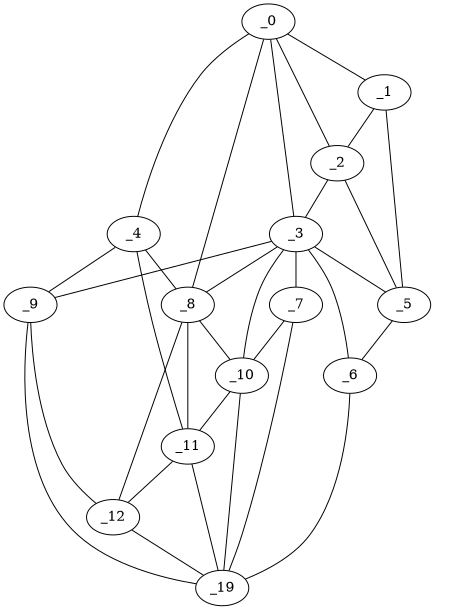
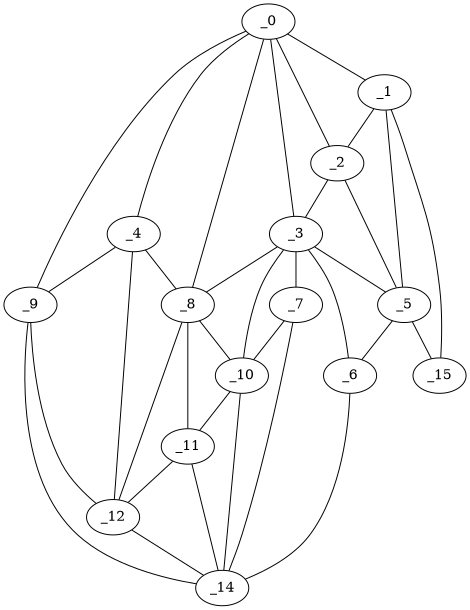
edge "_3" -- "_9": now "_0" -- "_9"
edge "_4" -- "_11": now "_4" -- "_12"
node "_15": added
node "_19": label "_19" -> "_14"
